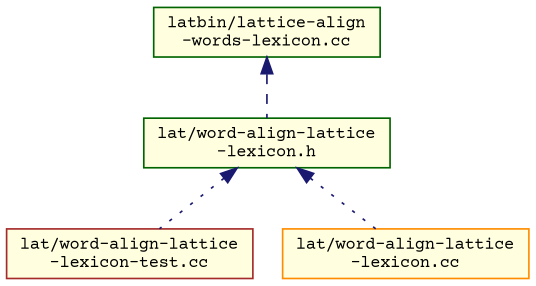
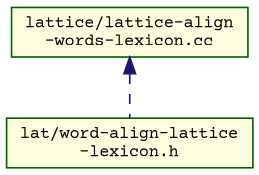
node "latbin/lattice-align -words-lexicon.cc": label "latbin/lattice-align -words-lexicon.cc" -> "lattice/lattice-align -words-lexicon.cc"
node "lat/word-align-lattice -lexicon-test.cc": removed
node "lat/word-align-lattice -lexicon.cc": removed
